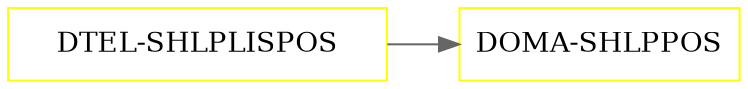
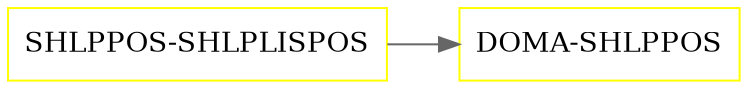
node "DTEL-SHLPLISPOS": label "DTEL-SHLPLISPOS" -> "SHLPPOS-SHLPLISPOS"
